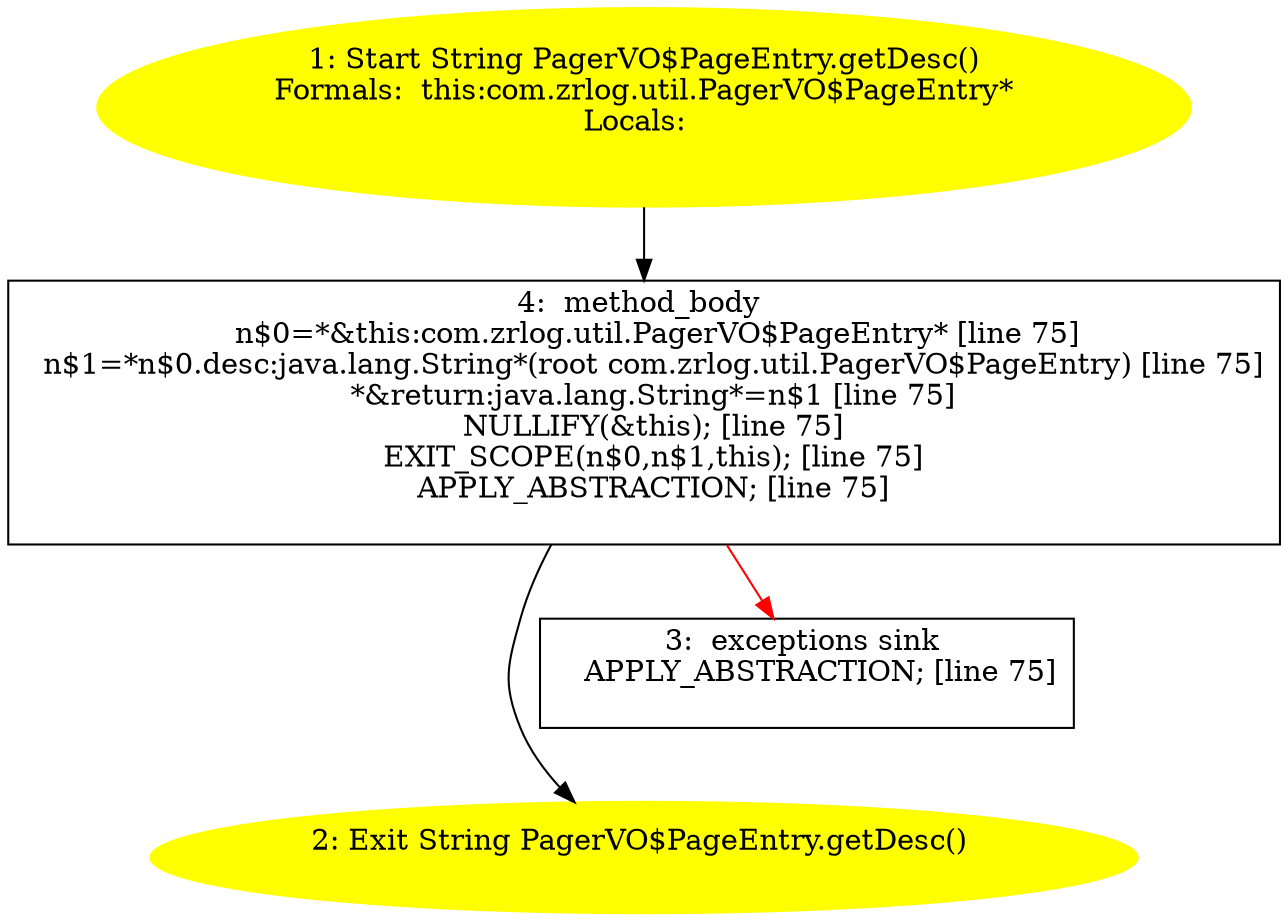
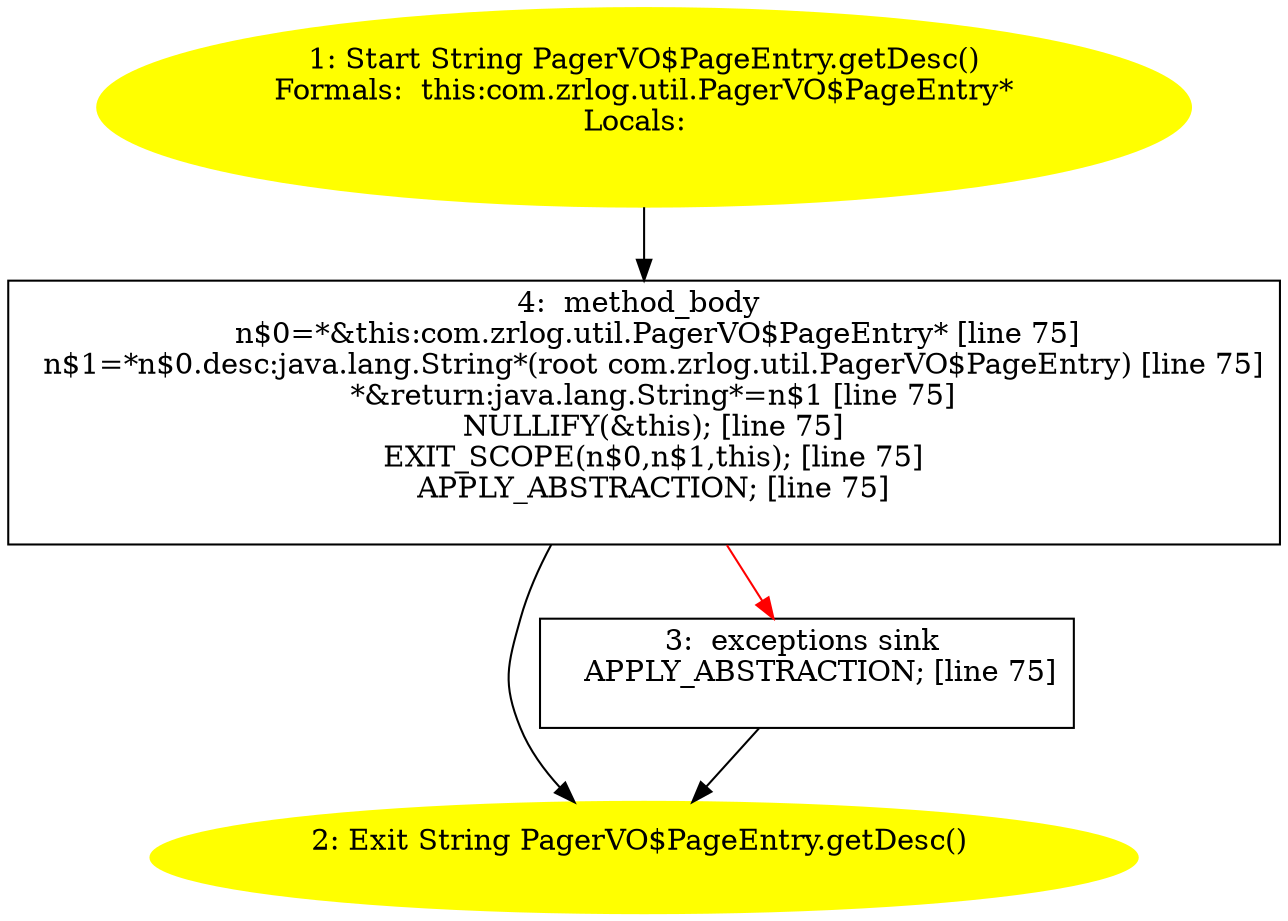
edge "3:  exceptions sink APPLY_ABSTRACTION; [line 75]" -> "2: Exit String PagerVO$PageEntry.getDesc()": added
